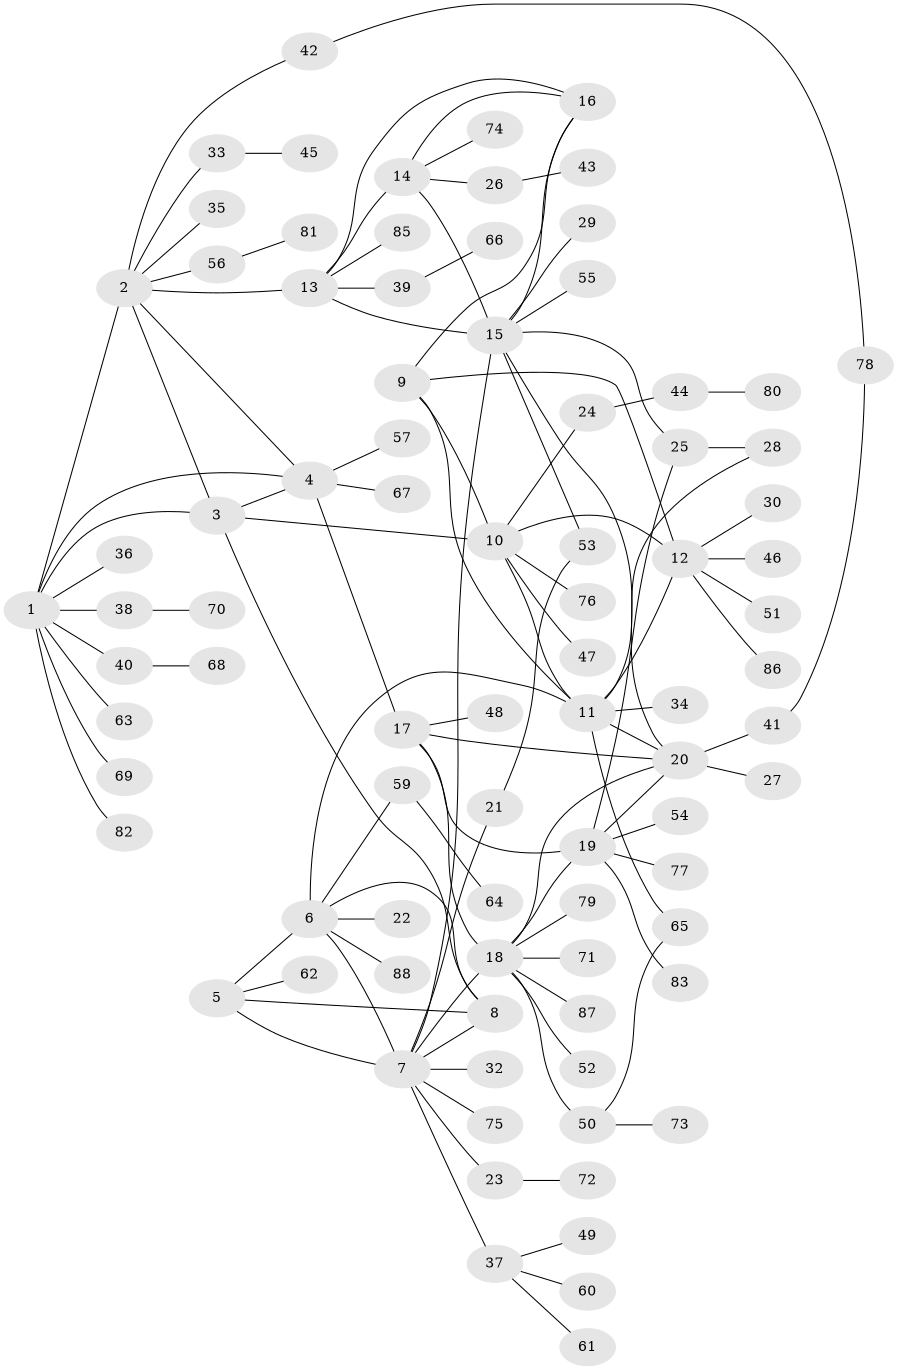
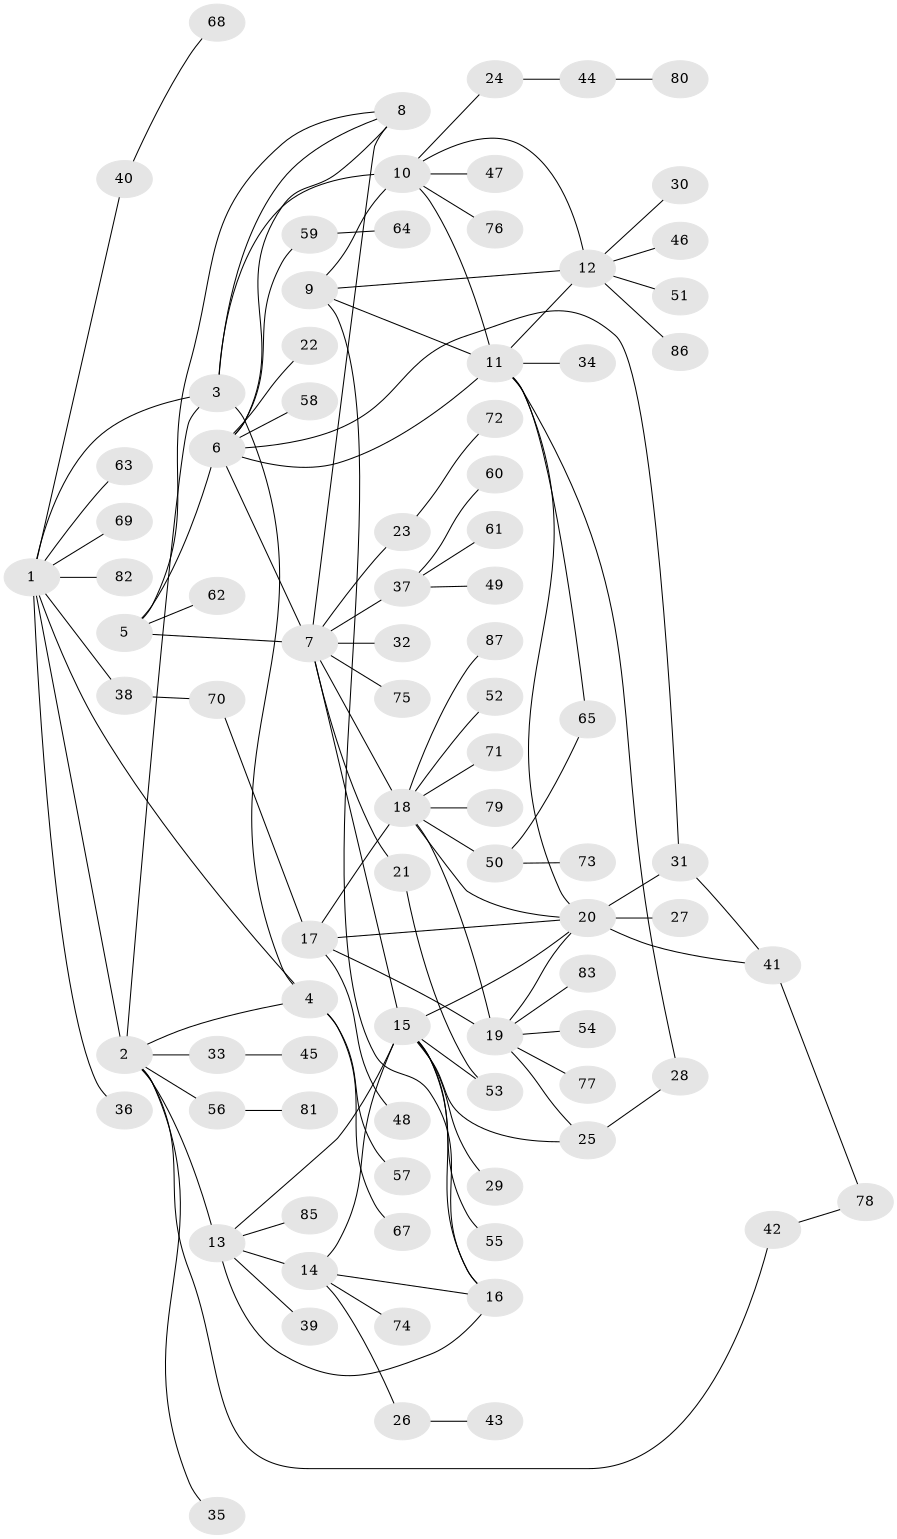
node "66": removed
edge "4" -- "17": now "70" -- "17"
node "31": added
node "88": label "88" -> "58"
